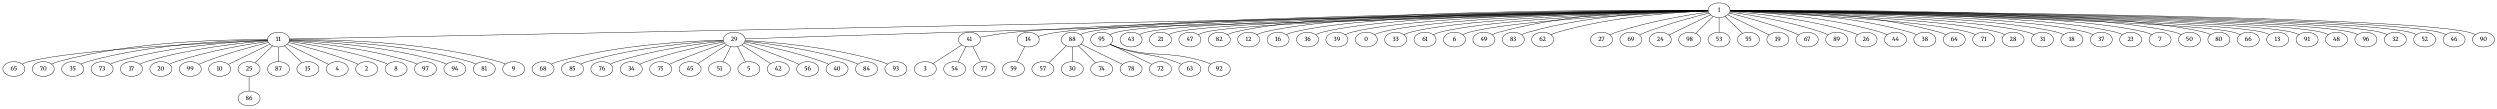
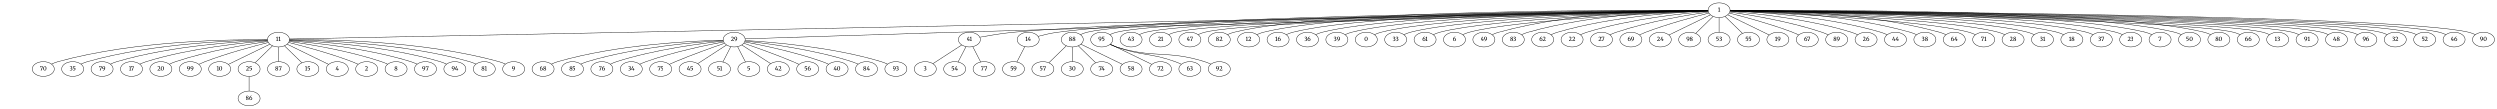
node "22": added
node "65": removed
node "73": label "73" -> "79"
node "78": label "78" -> "58"
